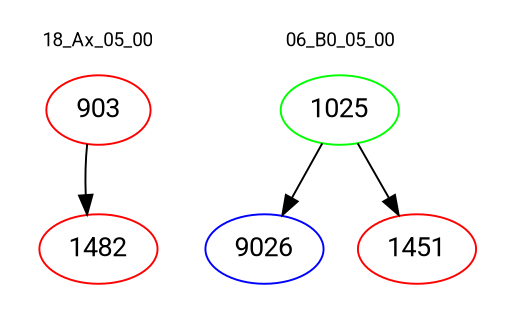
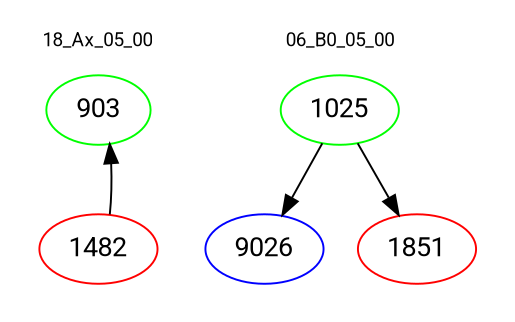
node "903": color red -> green
edge "903" -> "1482": reversed
node "1451": label "1451" -> "1851"
